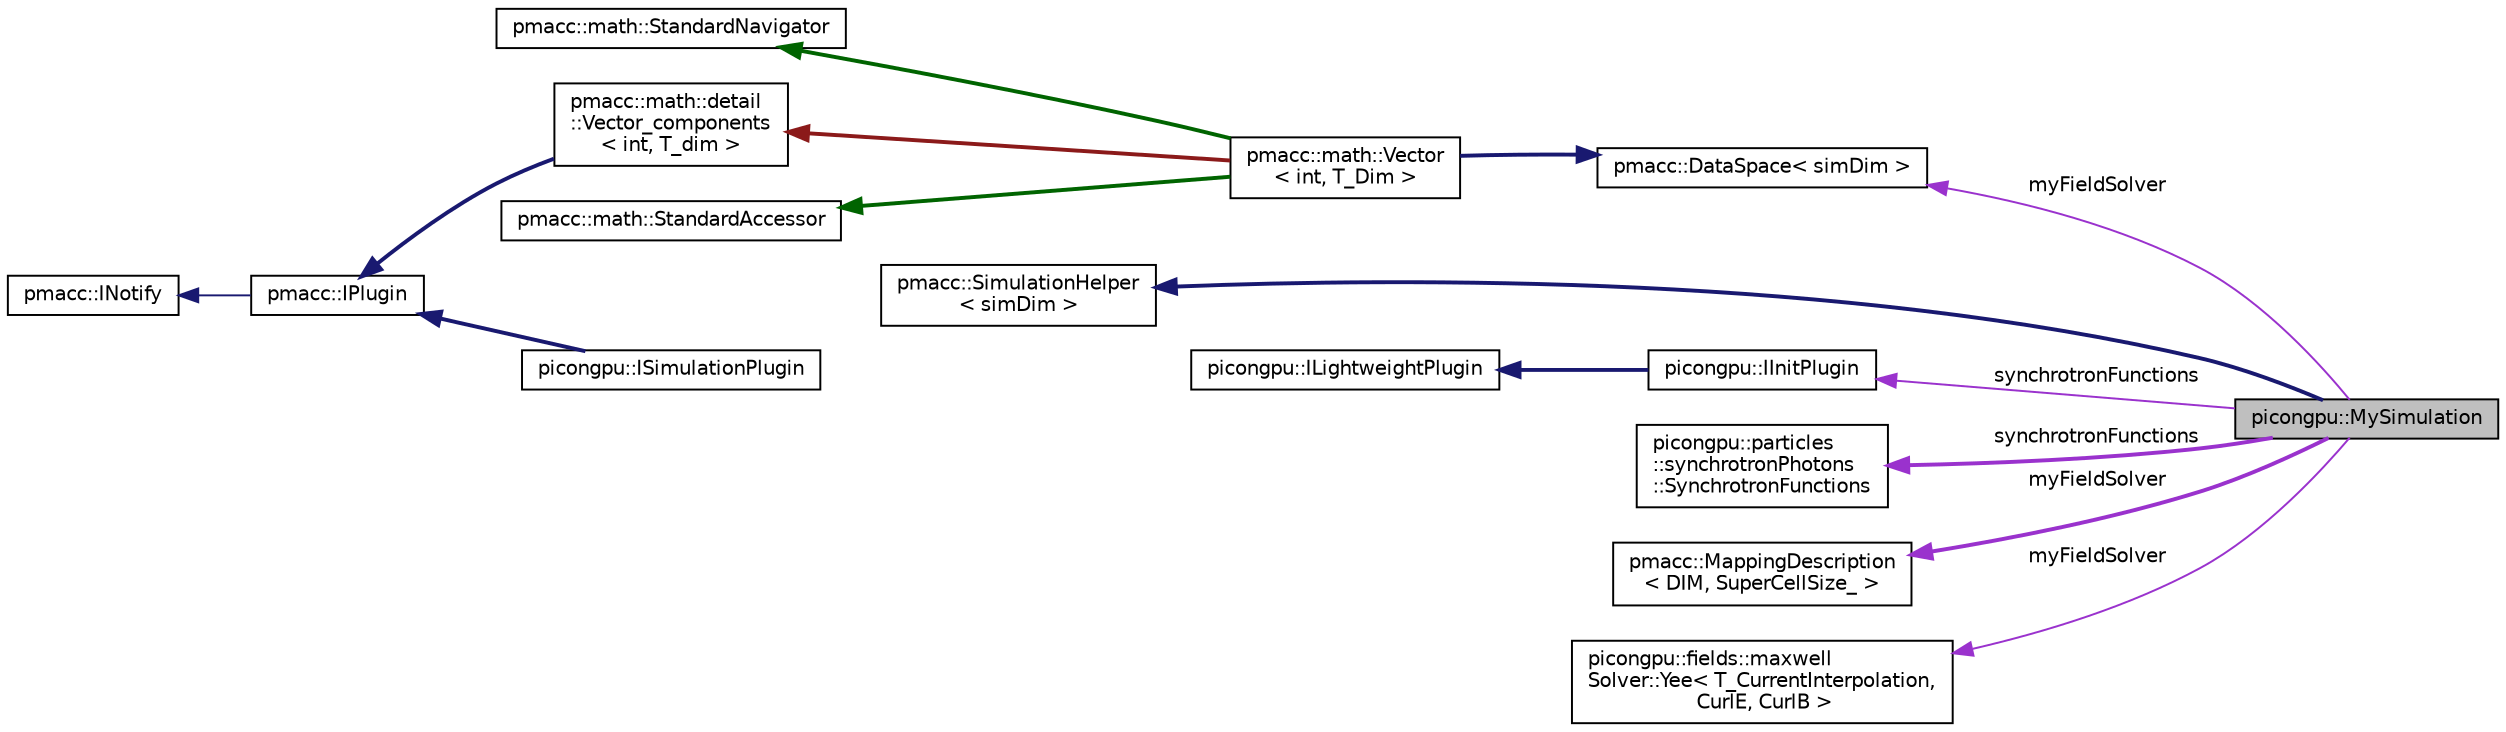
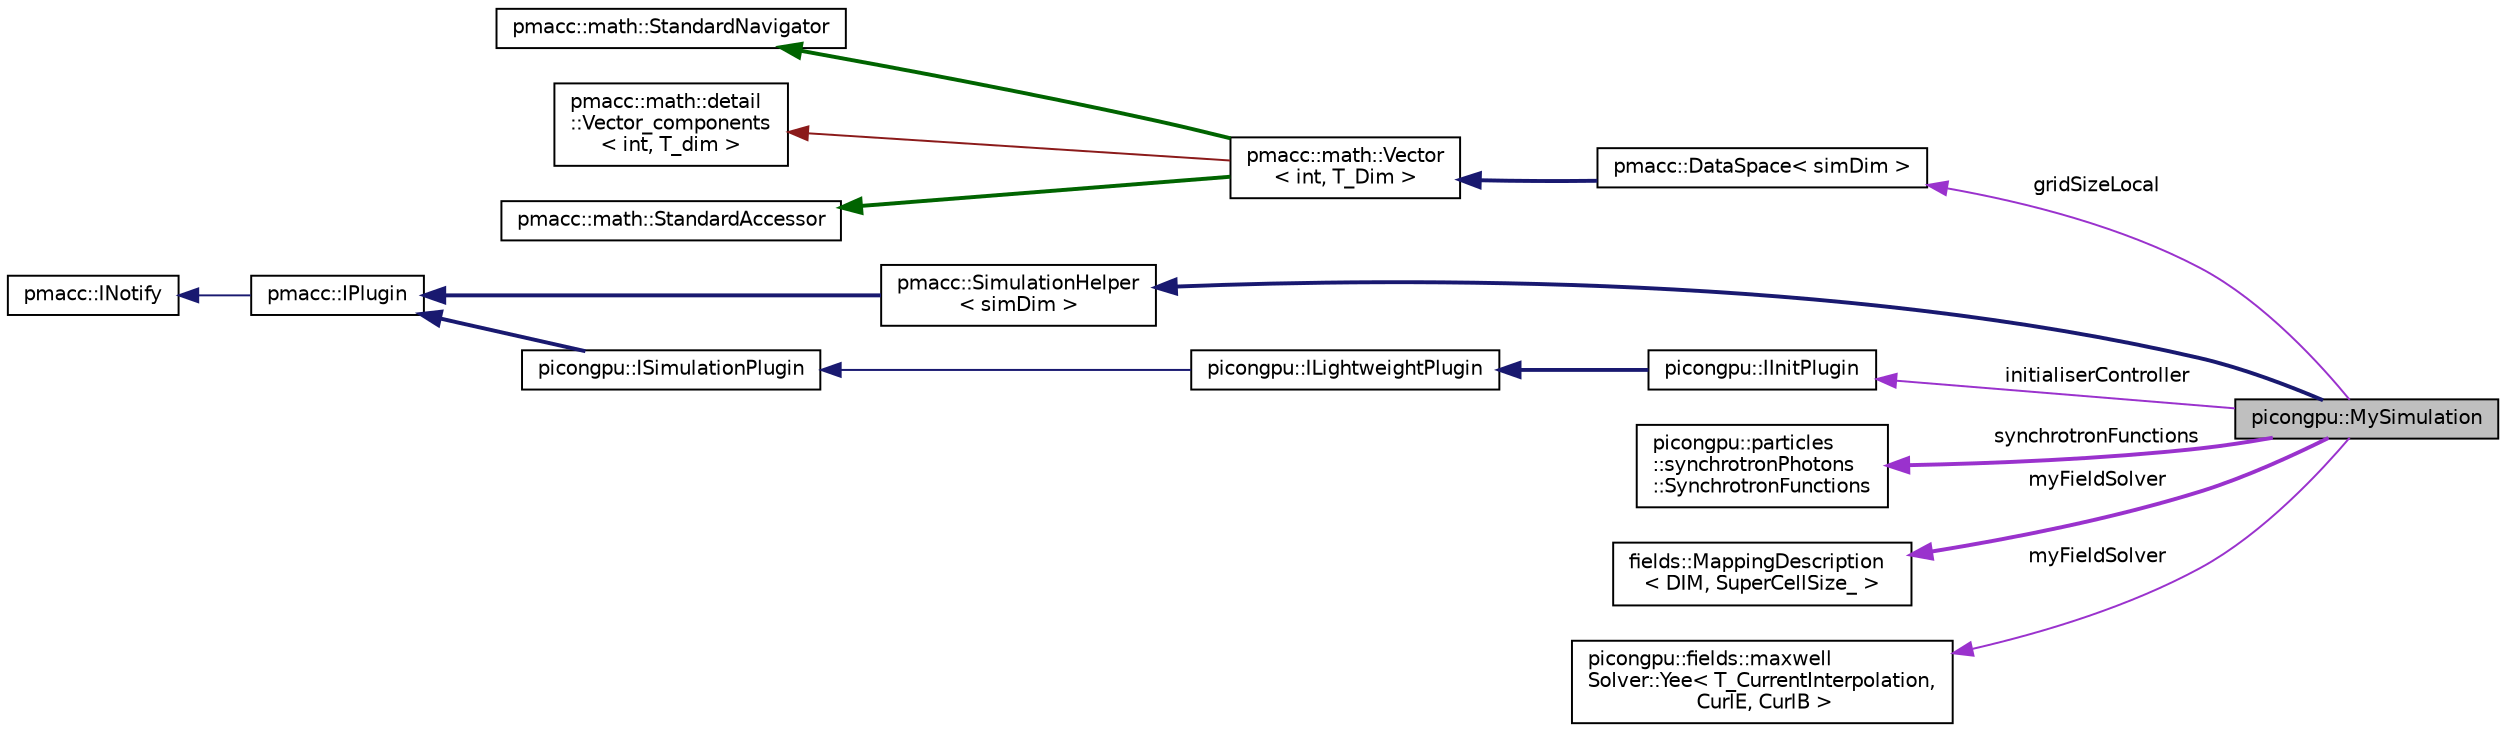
edge "pmacc::math::Vector < int, T_Dim >" -> "pmacc::math::detail ::Vector_components < int, T_dim >": style bold -> solid
edge "pmacc::math::Vector < int, T_Dim >" -> "pmacc::DataSpace< simDim >": reversed
edge "picongpu::MySimulation" -> "pmacc::DataSpace< simDim >": label " myFieldSolver" -> " gridSizeLocal"
edge "pmacc::math::detail ::Vector_components < int, T_dim >" -> "pmacc::IPlugin": now "pmacc::SimulationHelper < simDim >" -> "pmacc::IPlugin"
edge "picongpu::ILightweightPlugin" -> "picongpu::ISimulationPlugin": added
edge "picongpu::MySimulation" -> "picongpu::IInitPlugin": label " synchrotronFunctions" -> " initialiserController"
node "pmacc::MappingDescription < DIM, SuperCellSize_ >": label "pmacc::MappingDescription < DIM, SuperCellSize_ >" -> "fields::MappingDescription < DIM, SuperCellSize_ >"
